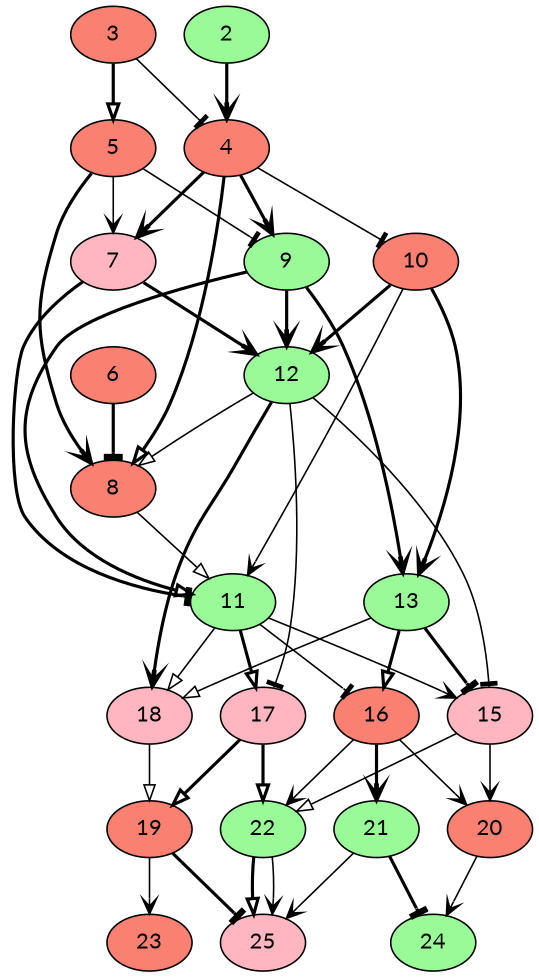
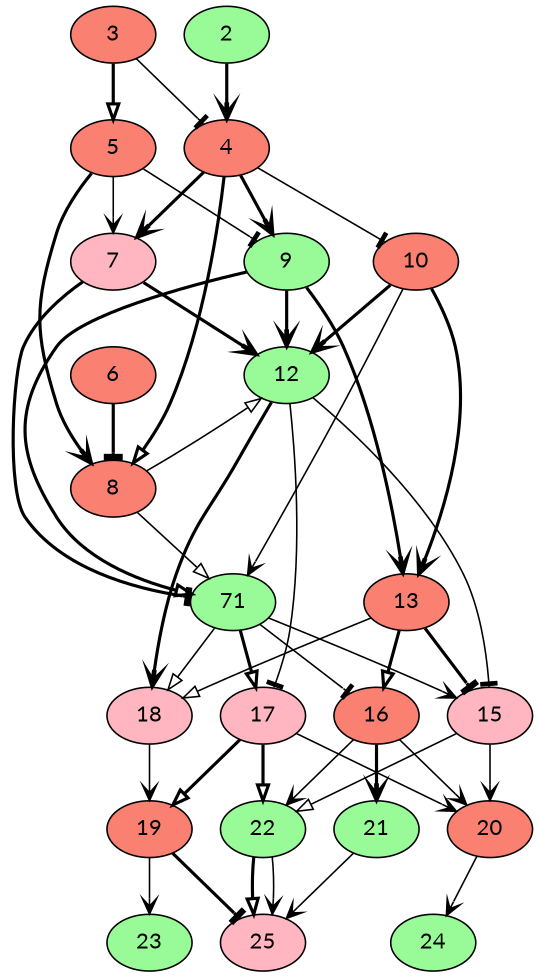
edge "12" -> "8": reversed
node "11": label "11" -> "71"
node "13": fillcolor palegreen -> salmon
edge "18" -> "19": arrowhead onormal -> vee
edge "17" -> "20": added
edge "21" -> "24": removed
node "23": fillcolor salmon -> palegreen
